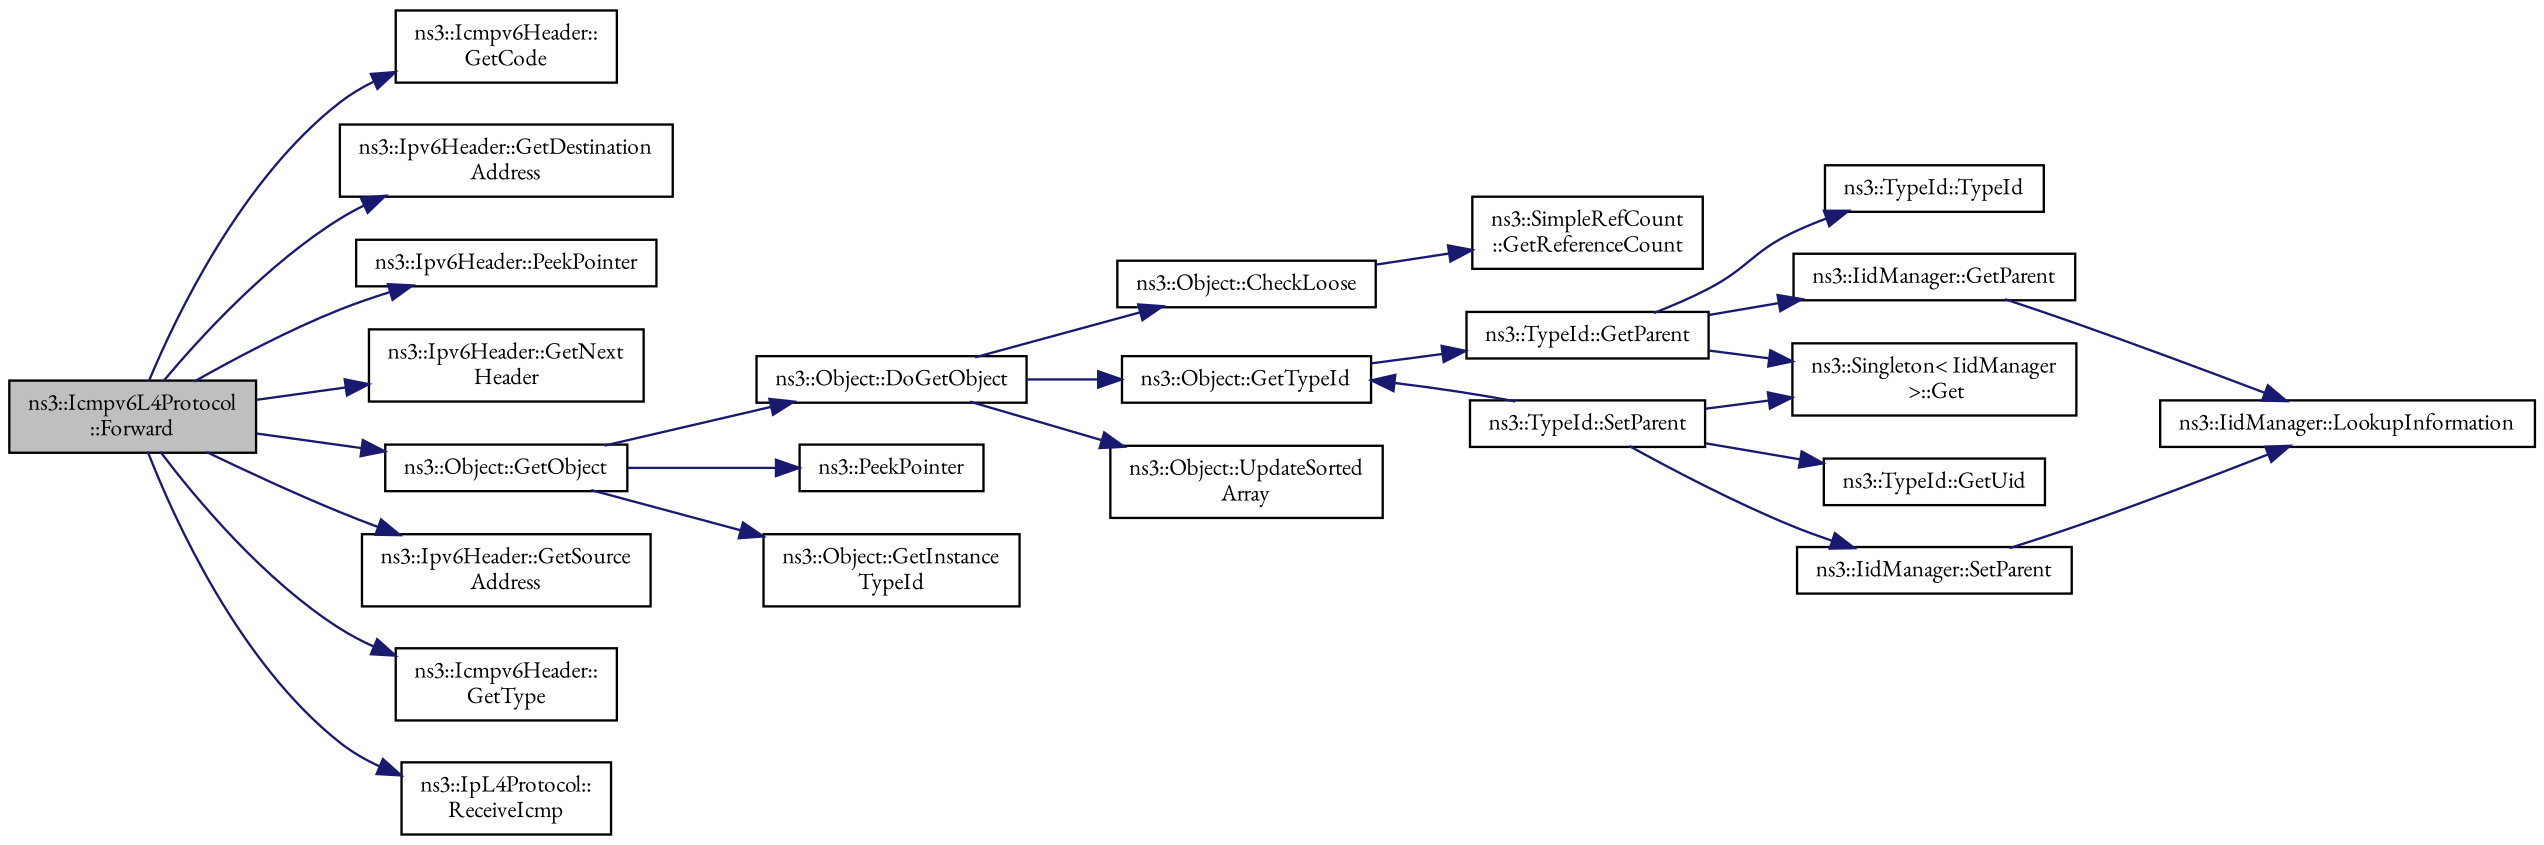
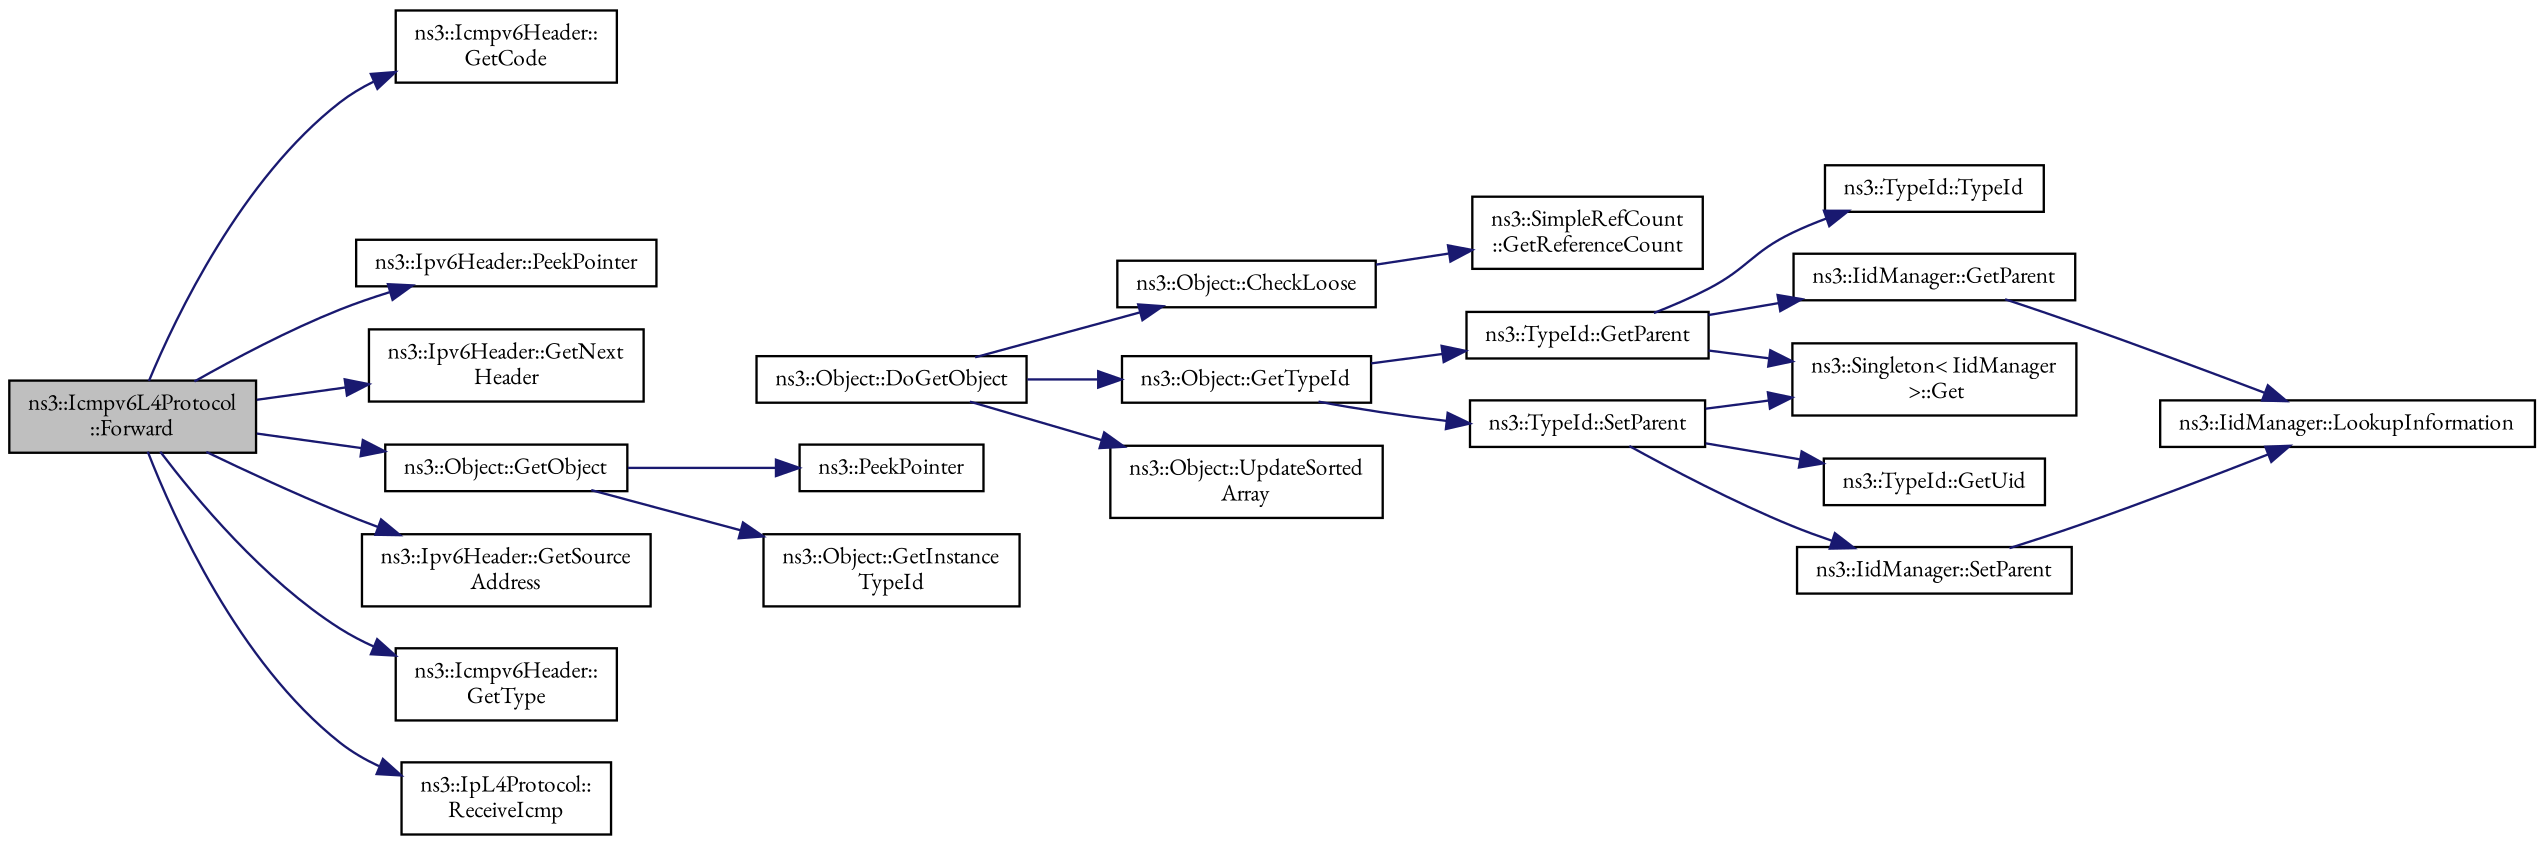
node "ns3::Ipv6Header::GetDestination Address": removed
edge "ns3::TypeId::SetParent" -> "ns3::Object::GetTypeId": reversed
edge "ns3::Object::GetObject" -> "ns3::Object::DoGetObject": removed
